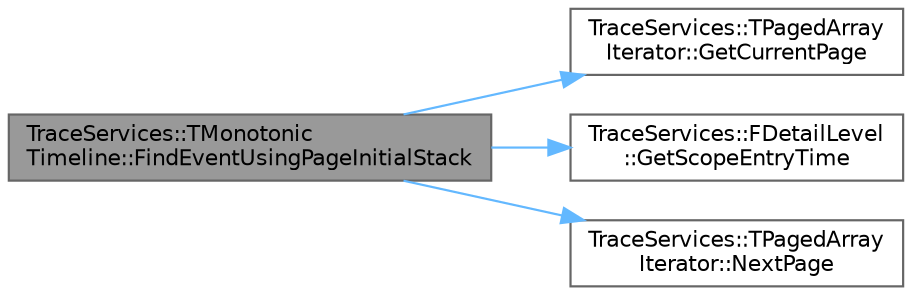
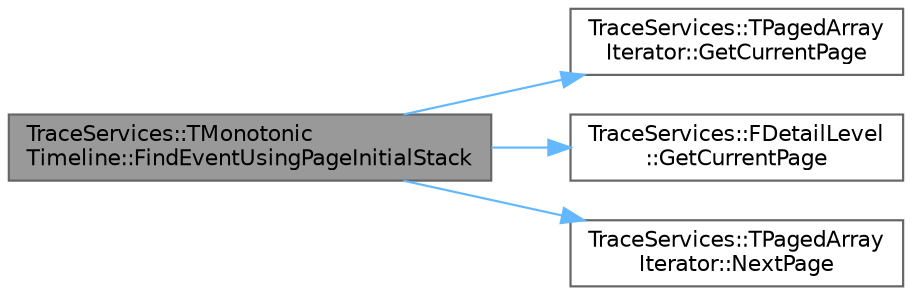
node "TraceServices::FDetailLevel ::GetScopeEntryTime": label "TraceServices::FDetailLevel ::GetScopeEntryTime" -> "TraceServices::FDetailLevel ::GetCurrentPage"
